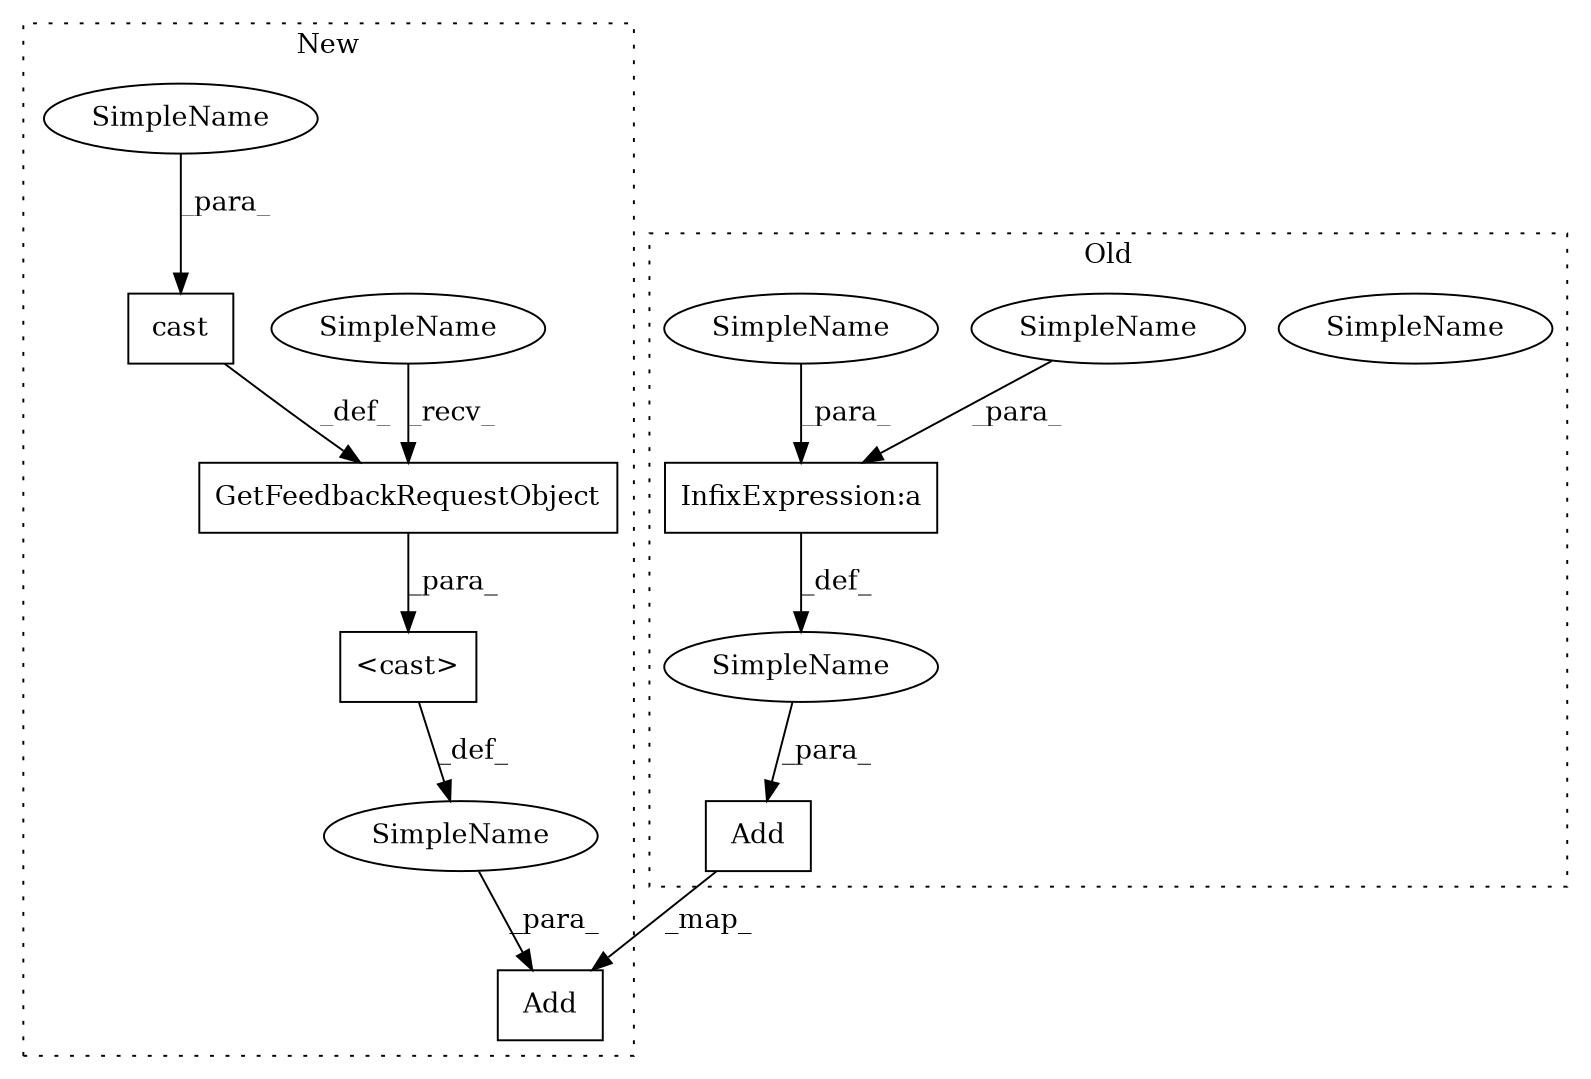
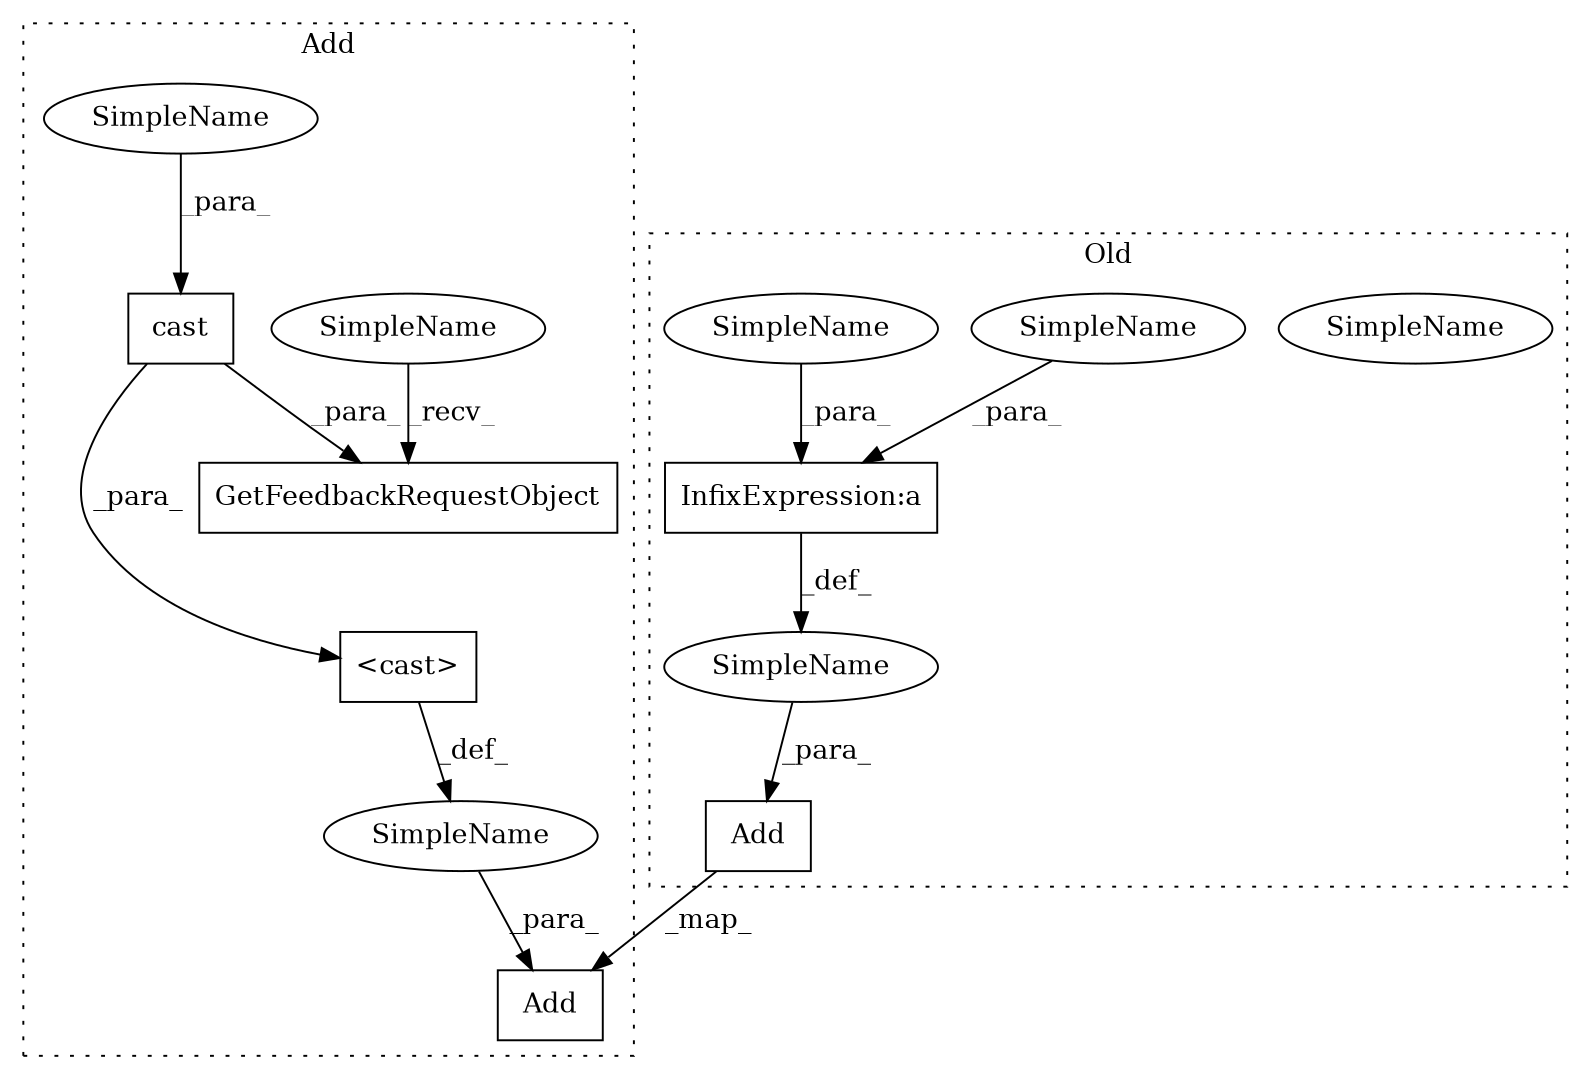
cluster "New": label "New" -> "Add"
edge "cast" -> "GetFeedbackRequestObject": label "_def_" -> "_para_"
edge "GetFeedbackRequestObject" -> "<cast>": now "cast" -> "<cast>"
